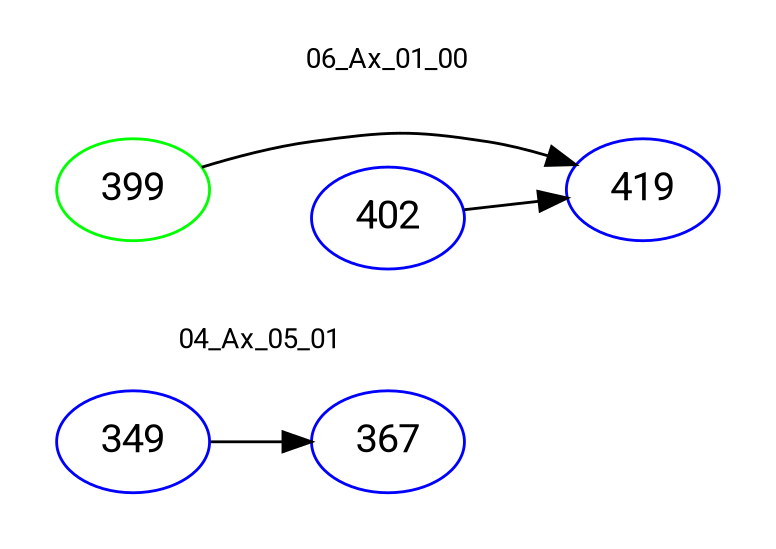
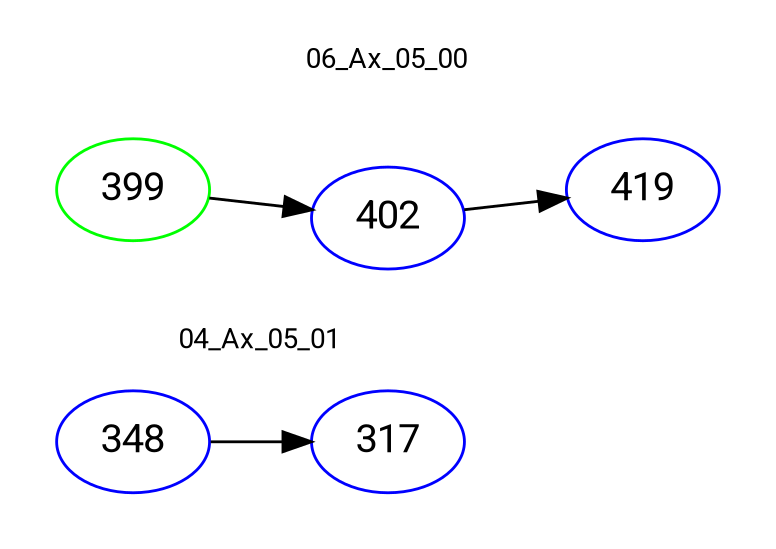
cluster "06_Ax_01_00": label "06_Ax_01_00" -> "06_Ax_05_00"
edge "399" -> "419": now "399" -> "402"
node "349": label "349" -> "348"
node "367": label "367" -> "317"
